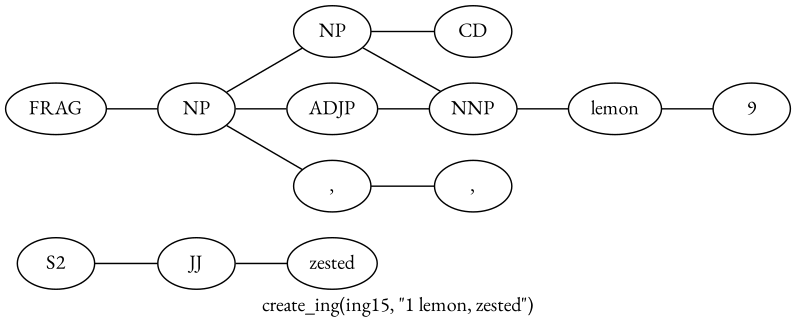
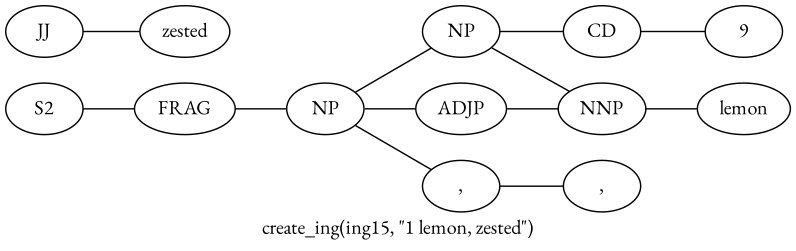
edge "lemon" -- "9": now "CD" -- "9"
edge "S2" -- "JJ": now "S2" -- "FRAG"
